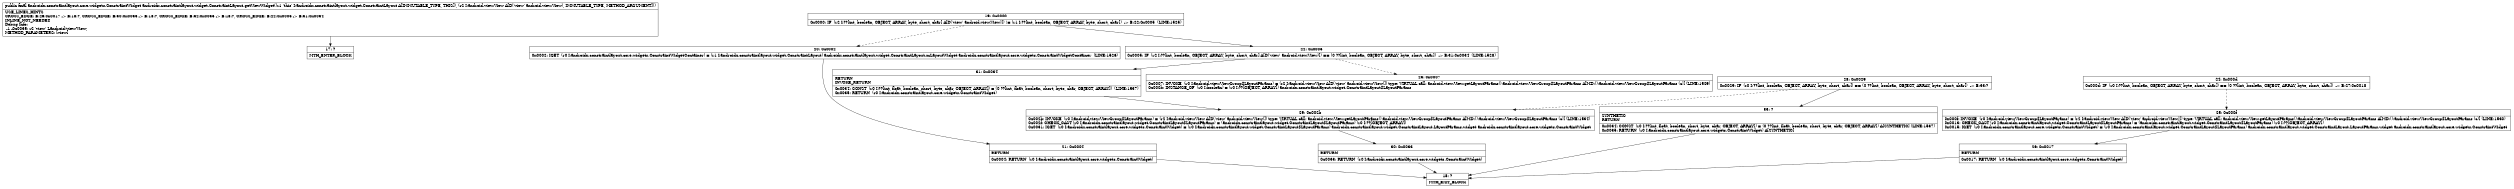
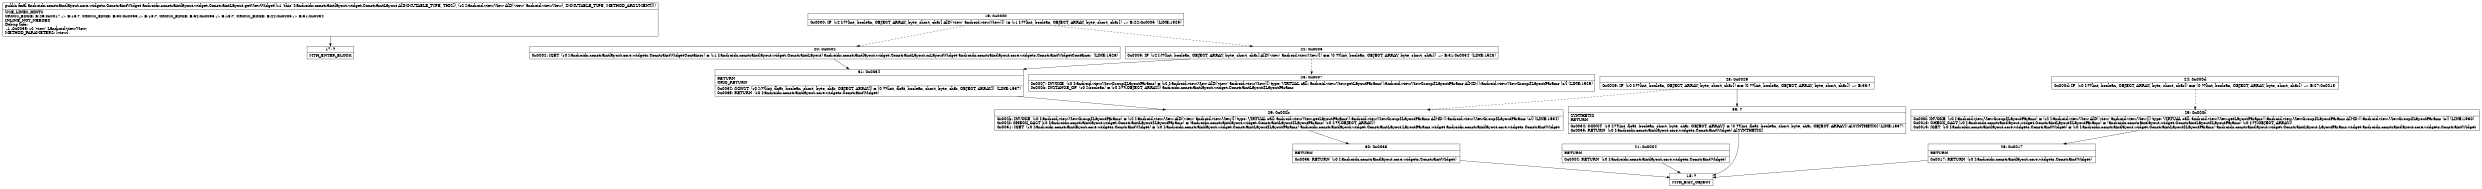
edge "19: 0x0000" -> "22: 0x0005": style solid -> dashed
node "31: 0x0034": text "INVOKE_RETURN" -> "ORIG_RETURN"
edge "20: 0x0002" -> "21: 0x0004": now "20: 0x0002" -> "31: 0x0034"
node "18: ?": text "MTH_EXIT_BLOCK" -> "MTH_EXIT_OBJECT"
